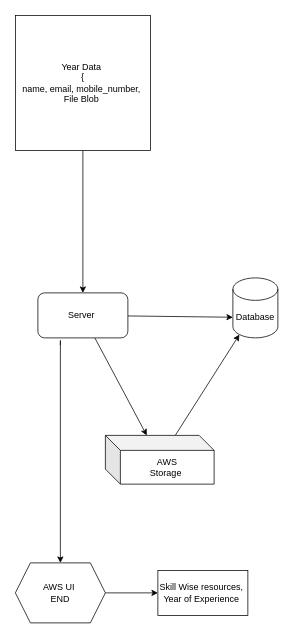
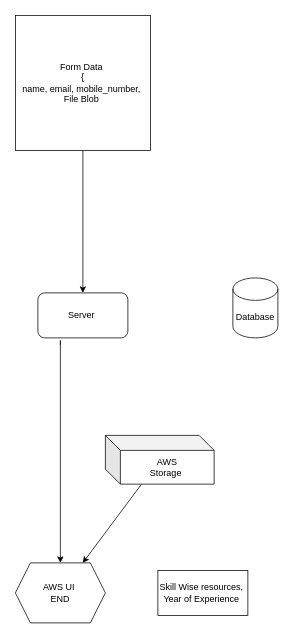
node "Year Data { name, email, mobile_number, File Blob": label "Year Data { name, email, mobile_number, File Blob" -> "Form Data { name, email, mobile_number, File Blob"
edge "Server" -> "Database": removed
edge "Server" -> "AWS Storage": removed
edge "AWS Storage" -> "Database": now "AWS Storage" -> "AWS UI END"
edge "AWS UI END" -> "Skill Wise resources, Year of Experience": removed
